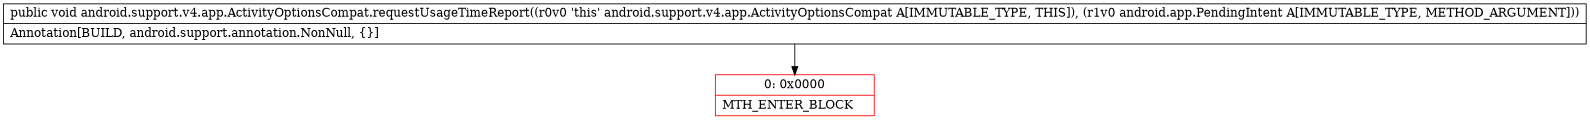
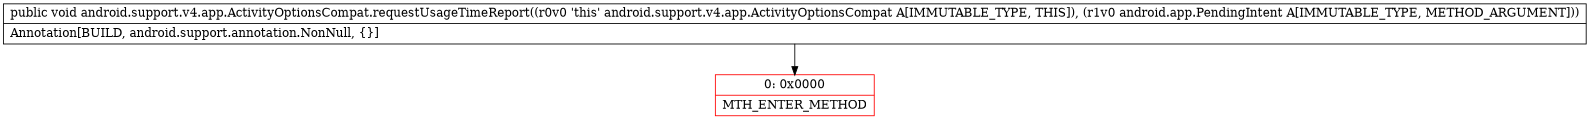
node "0: 0x0000": text "MTH_ENTER_BLOCK" -> "MTH_ENTER_METHOD"
